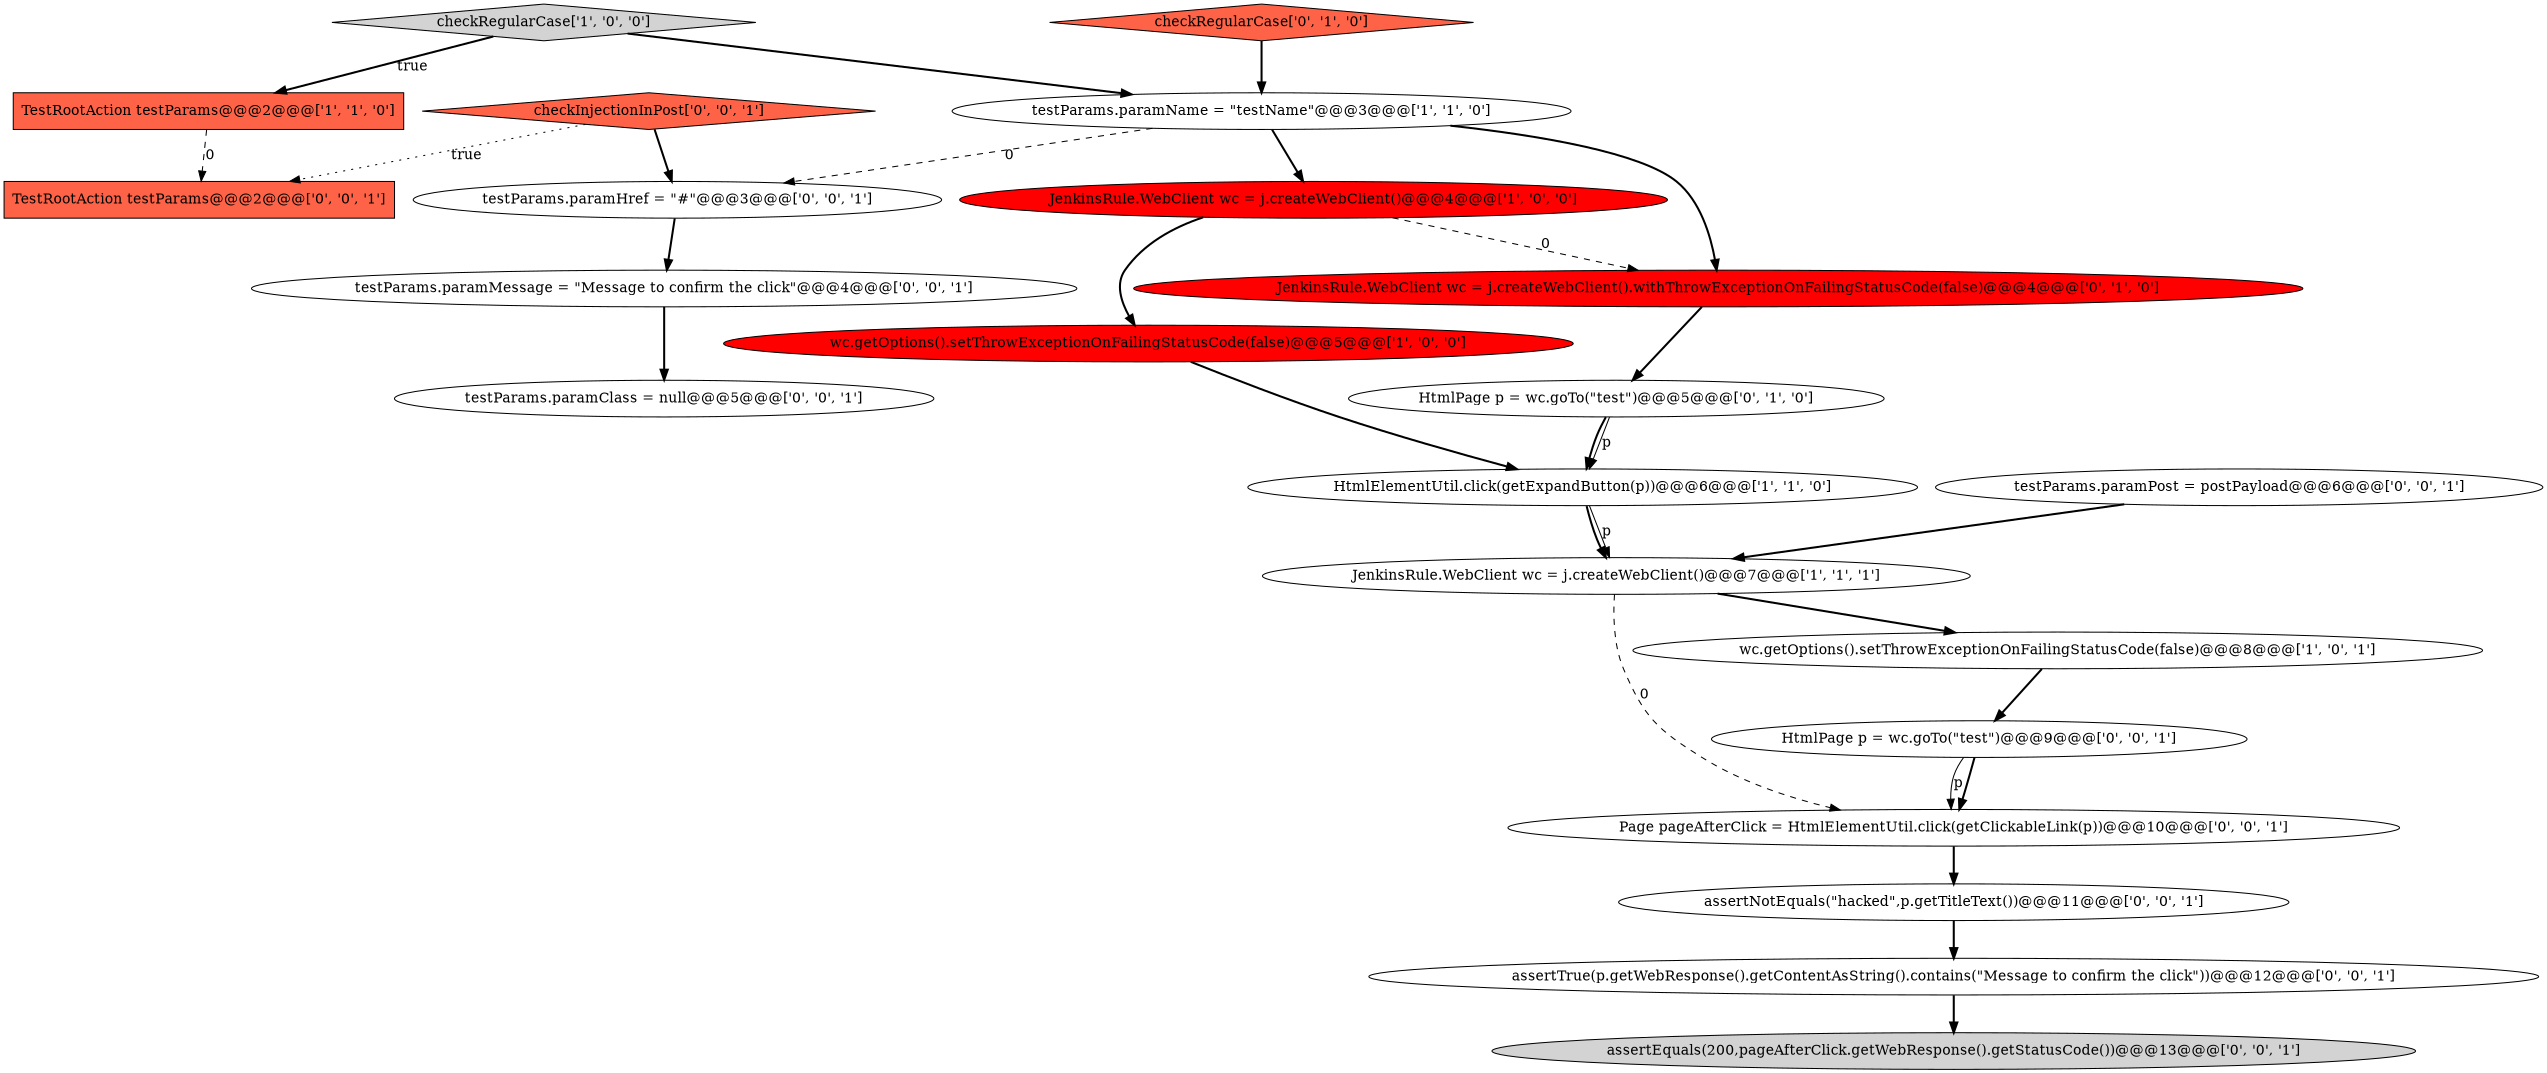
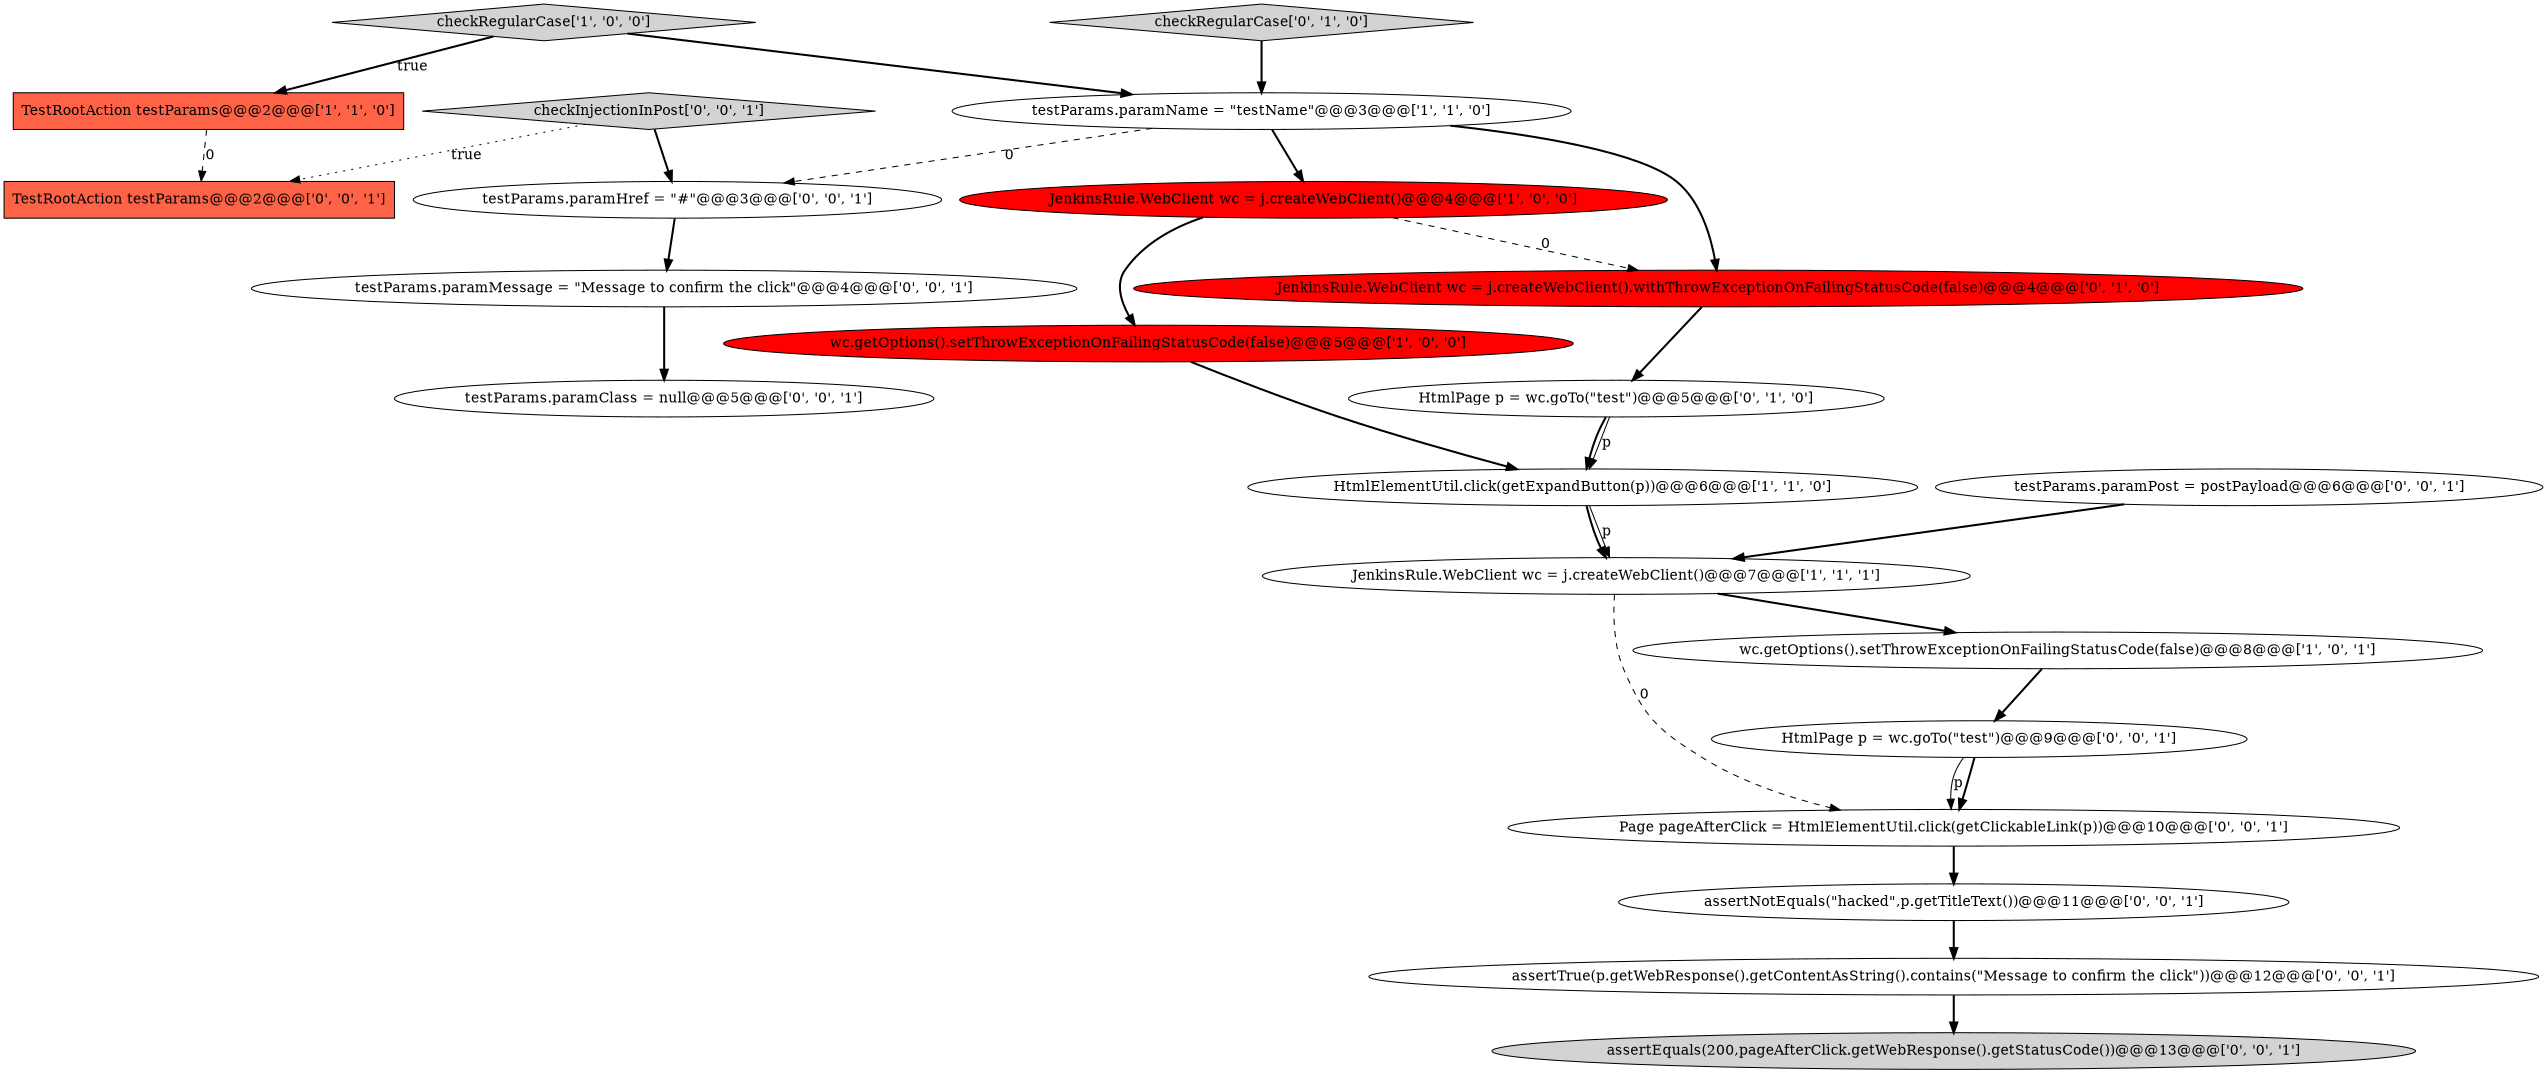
node "checkRegularCase['0', '1', '0']": fillcolor tomato -> lightgray
node "checkInjectionInPost['0', '0', '1']": fillcolor tomato -> lightgray
